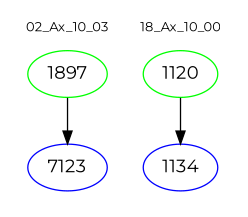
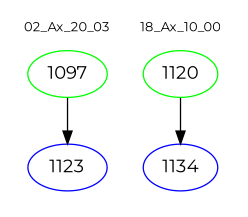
cluster "02_Ax_10_03": label "02_Ax_10_03" -> "02_Ax_20_03"
node "1897": label "1897" -> "1097"
node "7123": label "7123" -> "1123"
